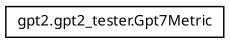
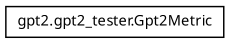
node "gpt2.gpt2_tester.Gpt7Metric": label "gpt2.gpt2_tester.Gpt7Metric" -> "gpt2.gpt2_tester.Gpt2Metric"
